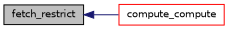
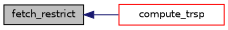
node "compute_compute": label "compute_compute" -> "compute_trsp"
